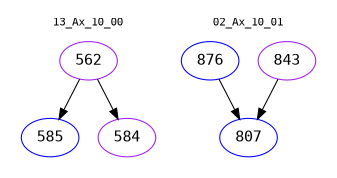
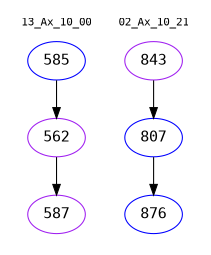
cluster "02_Ax_10_01": label "02_Ax_10_01" -> "02_Ax_10_21"
edge "562" -> "585": reversed
edge "876" -> "807": reversed
node "584": label "584" -> "587"
